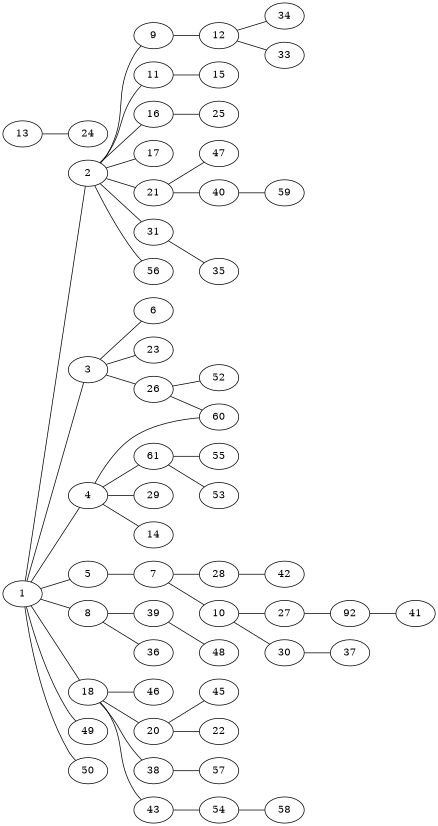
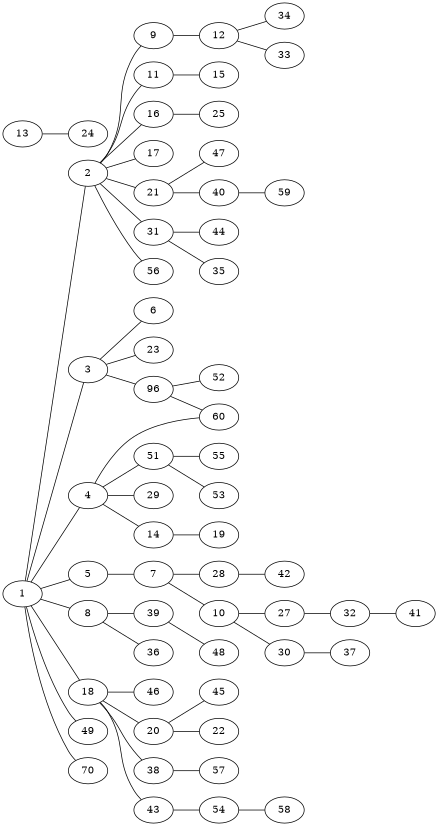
node "44": added
node "26": label "26" -> "96"
node "61": label "61" -> "51"
node "19": added
node "92": label "92" -> "32"
node "50": label "50" -> "70"
